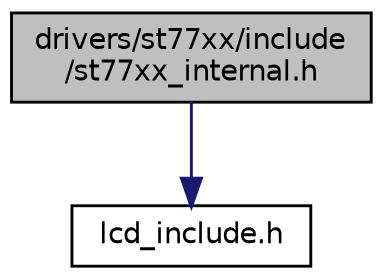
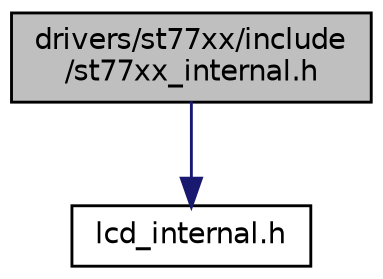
node "lcd_include.h": label "lcd_include.h" -> "lcd_internal.h"
